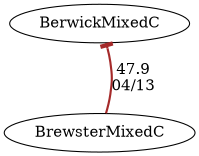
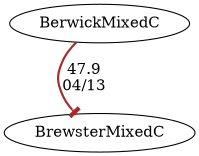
edge "BrewsterMixedC" -> "BerwickMixedC": reversed
